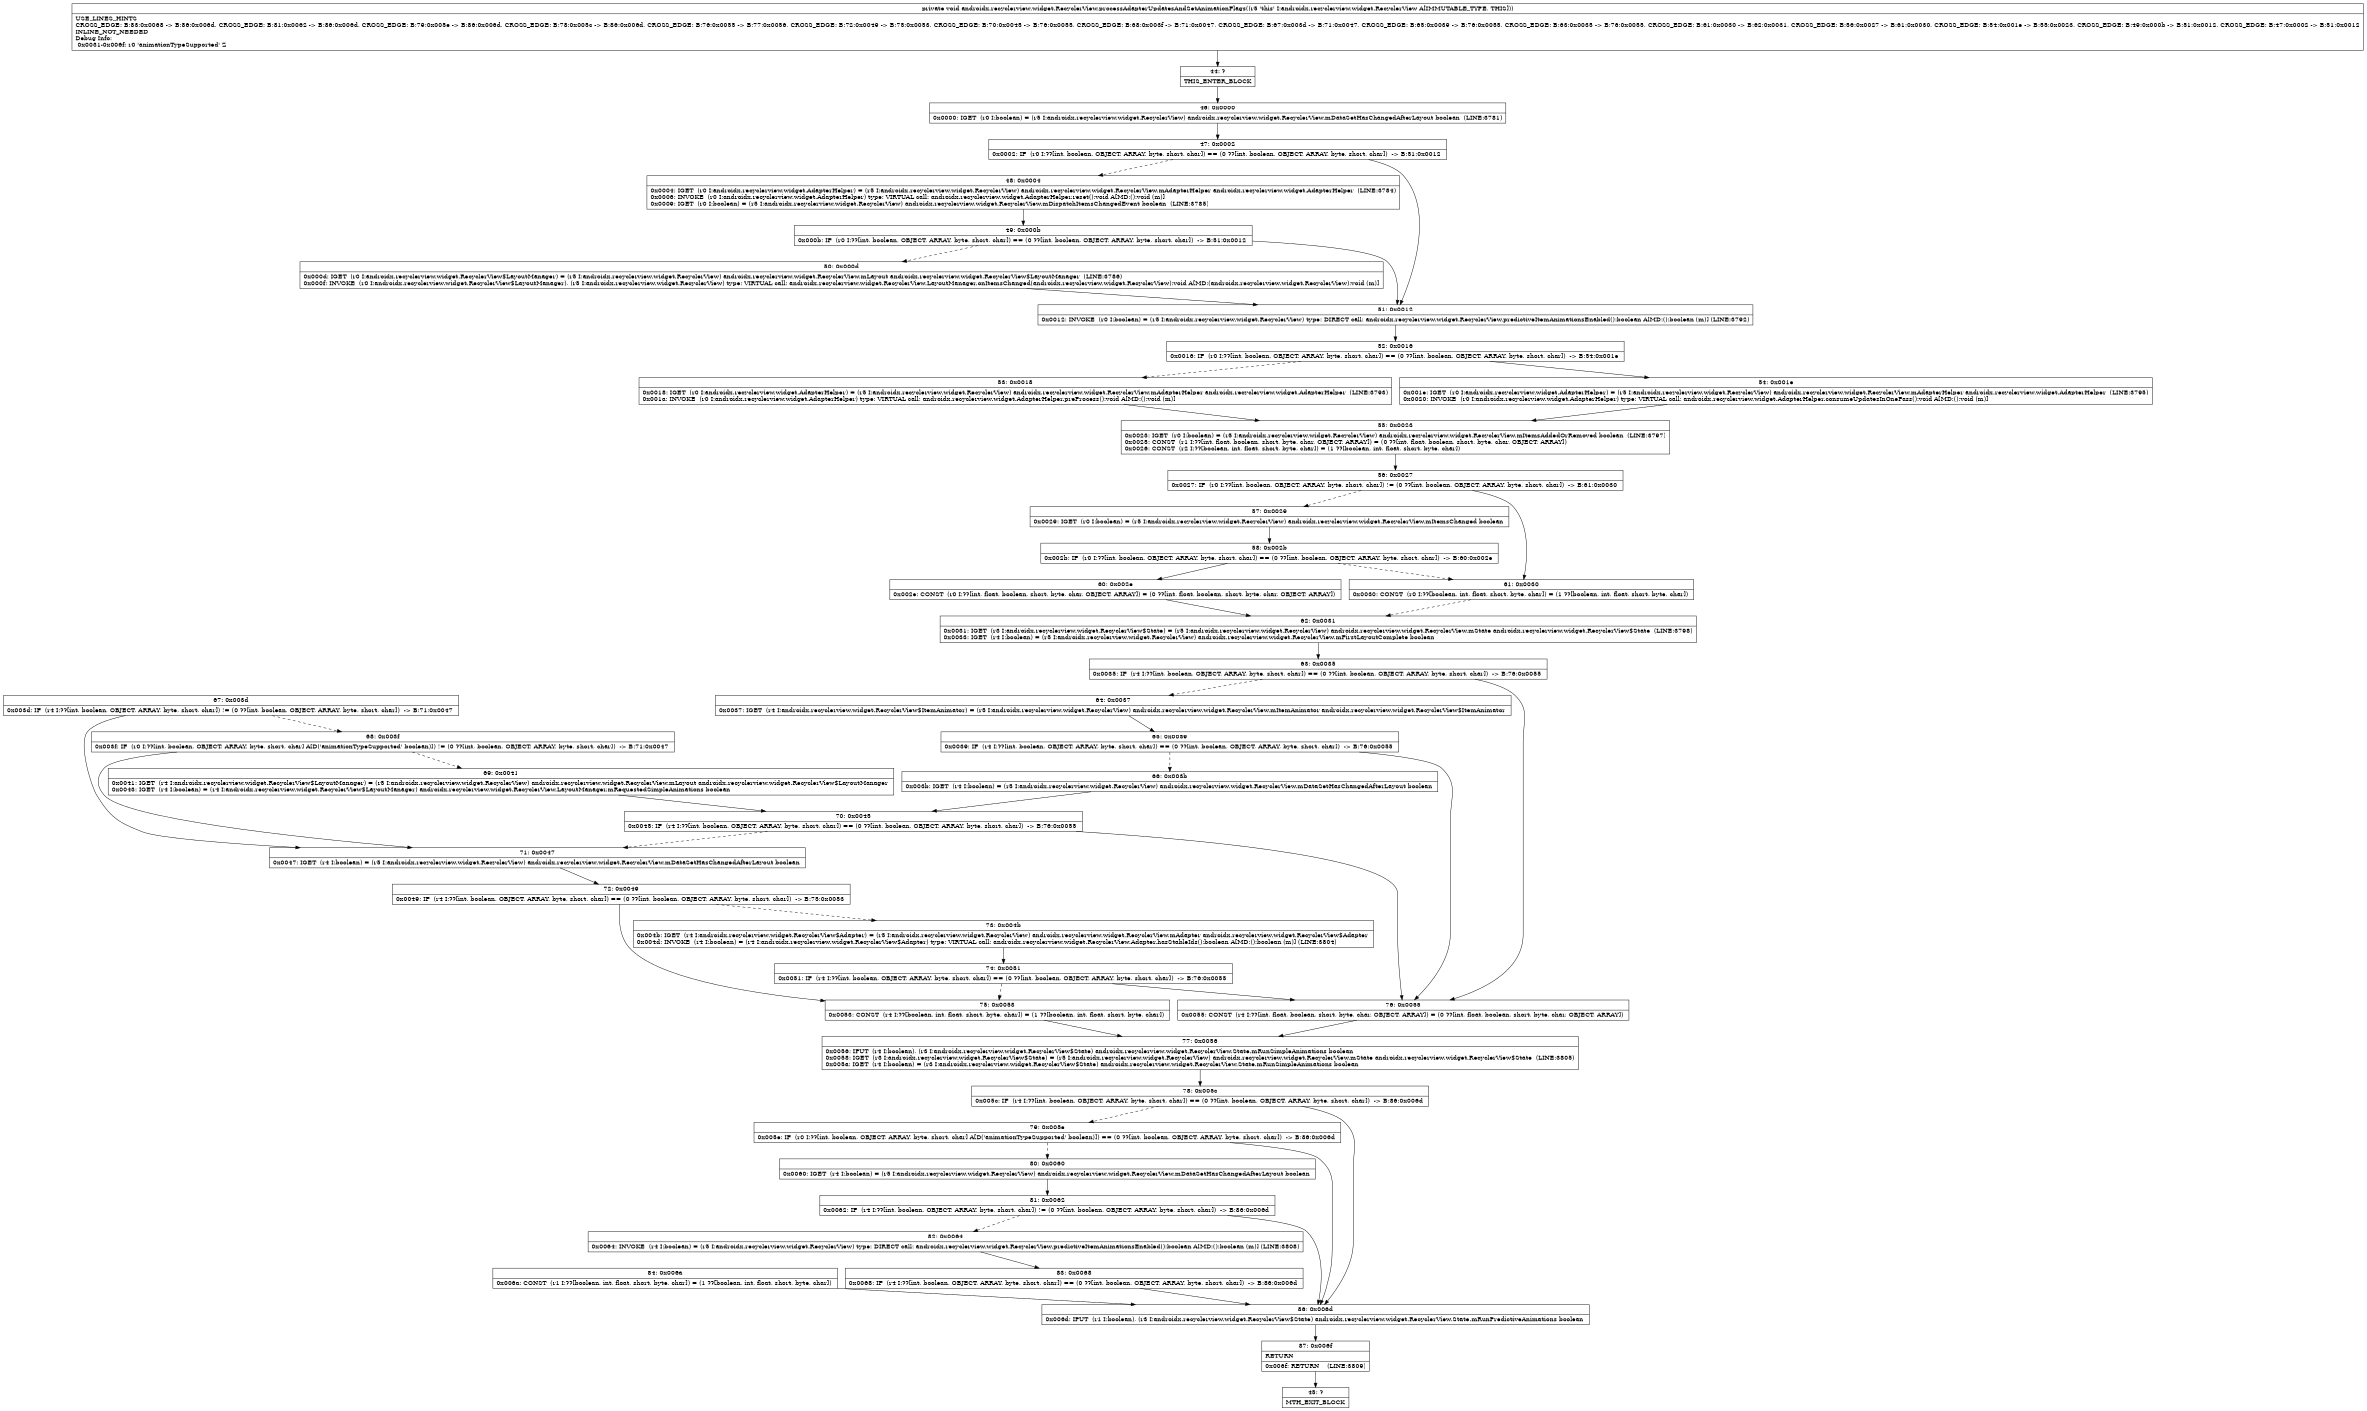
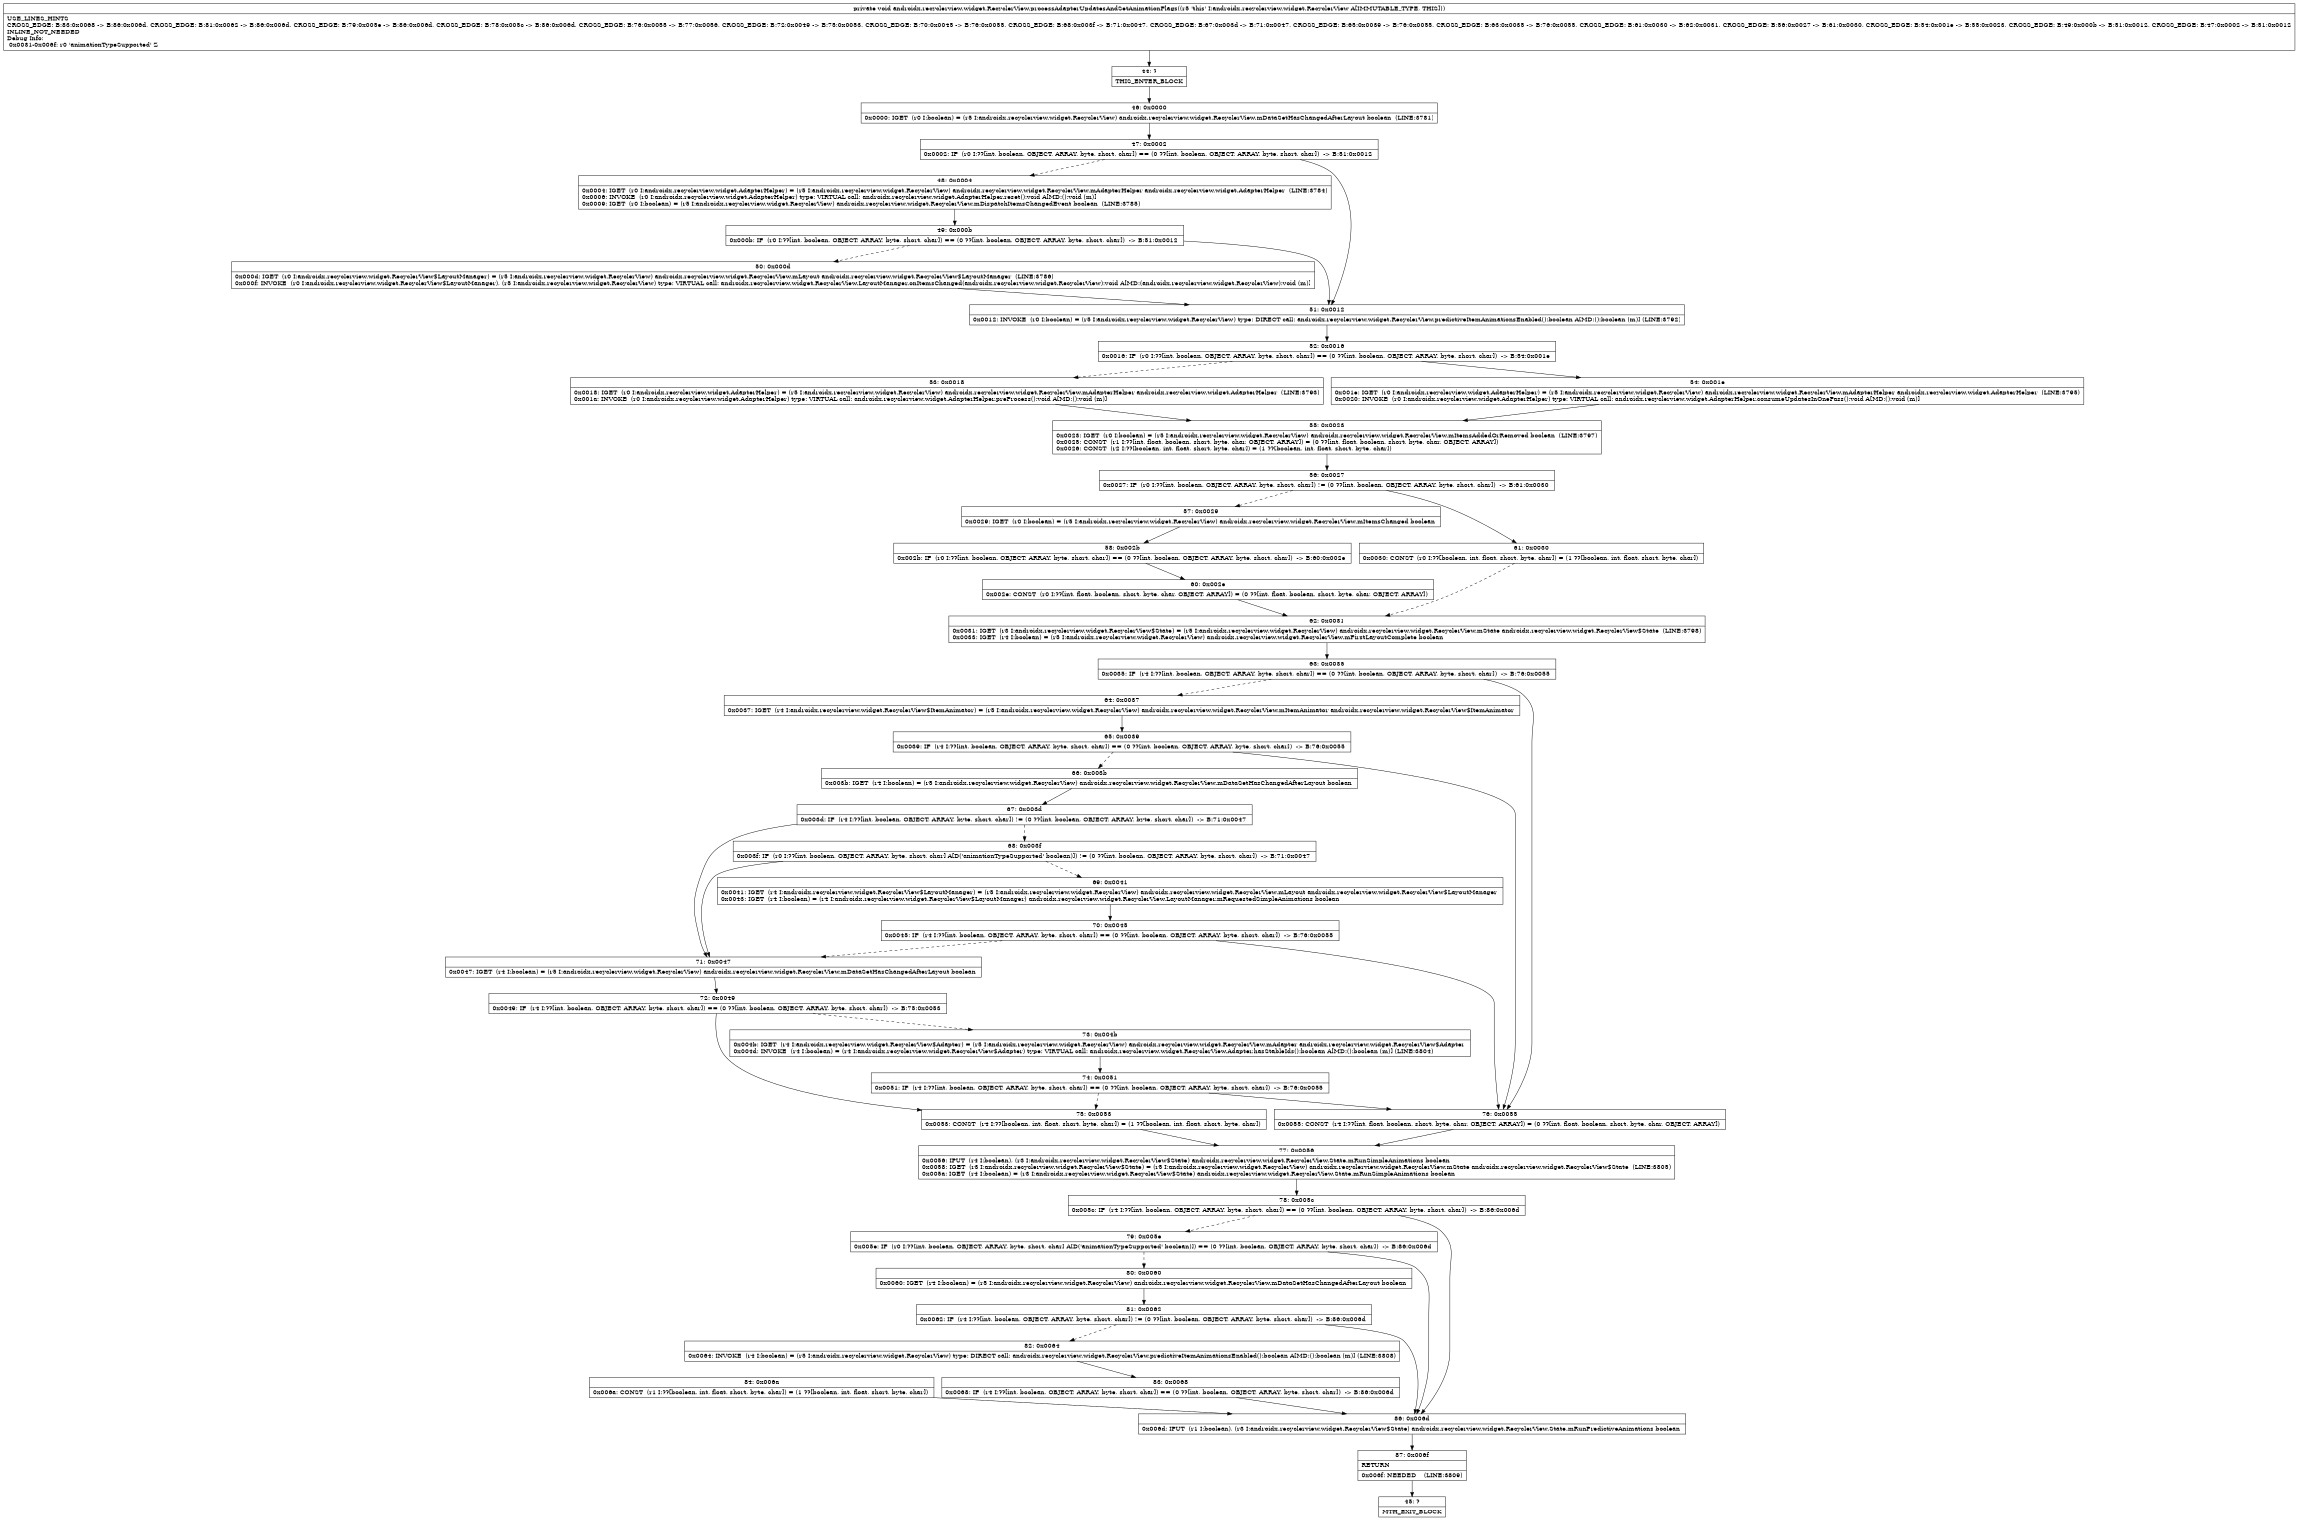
edge "58: 0x002b" -> "61: 0x0030": removed
edge "66: 0x003b" -> "70: 0x0045": now "66: 0x003b" -> "67: 0x003d"
node "87: 0x006f": text "0x006f: RETURN    (LINE:3809)" -> "0x006f: NEEDED    (LINE:3809)"
